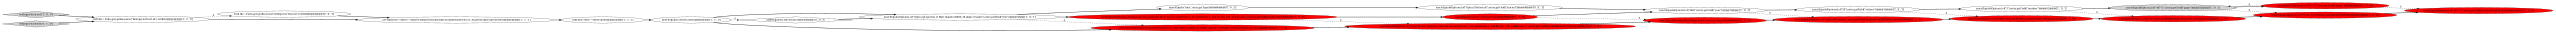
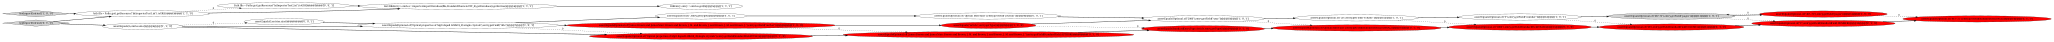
edge "BibEntry entry = entries.get(0)@@@5@@@['1', '1', '1']" -> "assertEquals(1,entries.size())@@@6@@@['1', '1', '0']": now "testImportEntries1['0', '1', '0']" -> "assertEquals(1,entries.size())@@@6@@@['1', '1', '0']"
node "assertEquals(3,entries.size())@@@6@@@['0', '0', '1']": shape diamond -> ellipse
